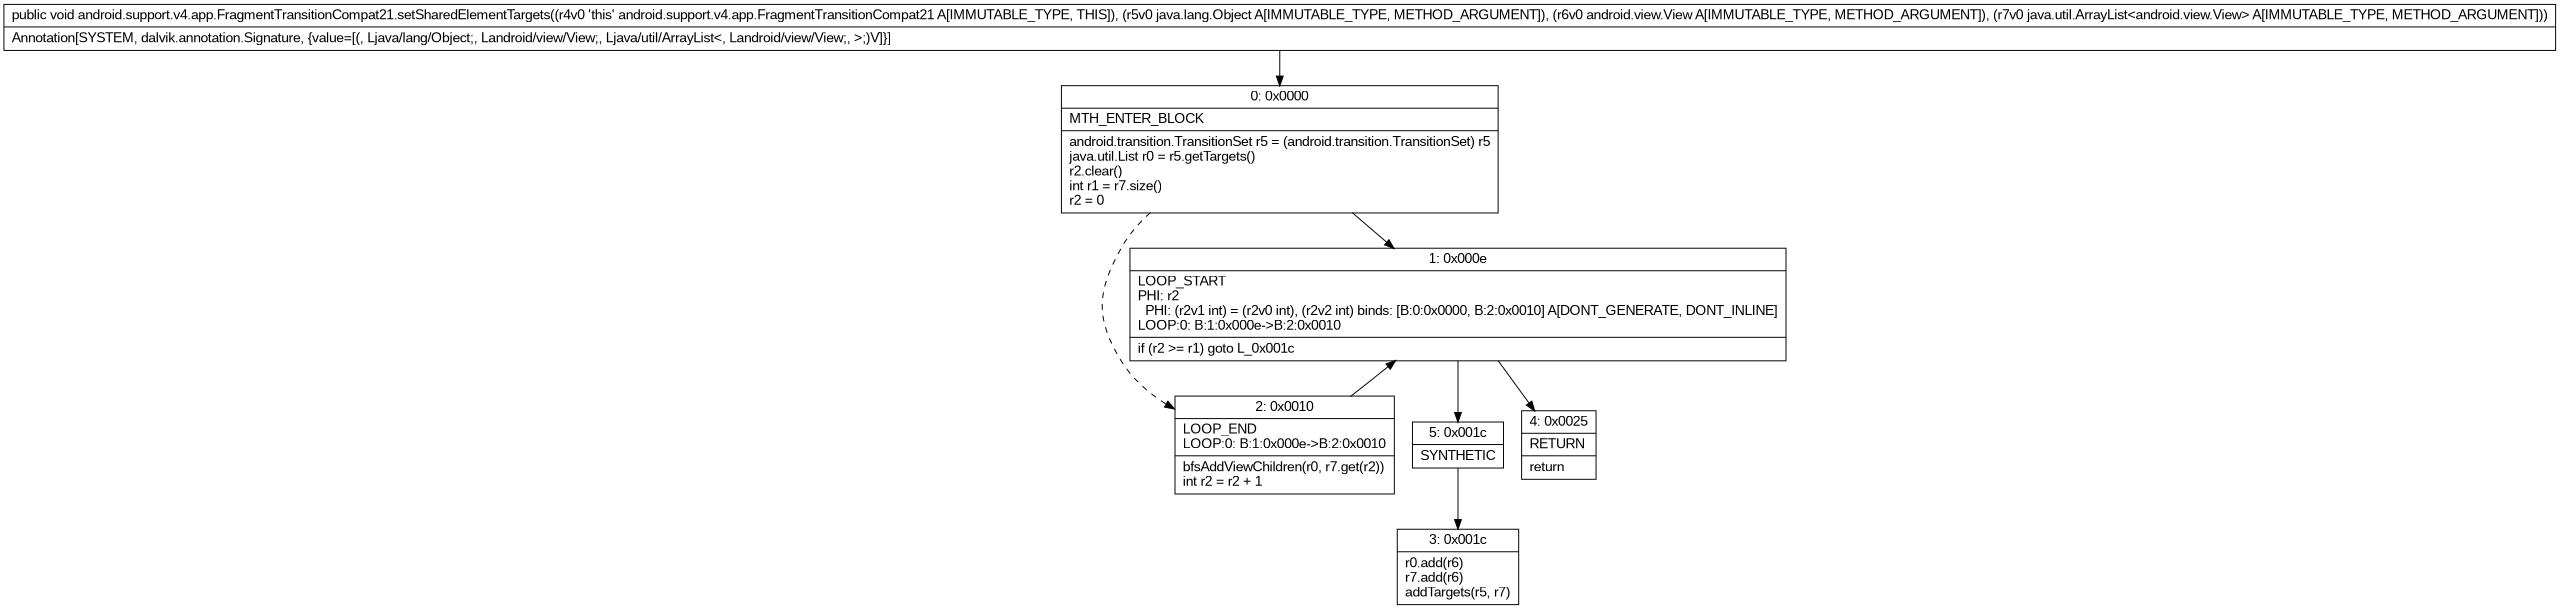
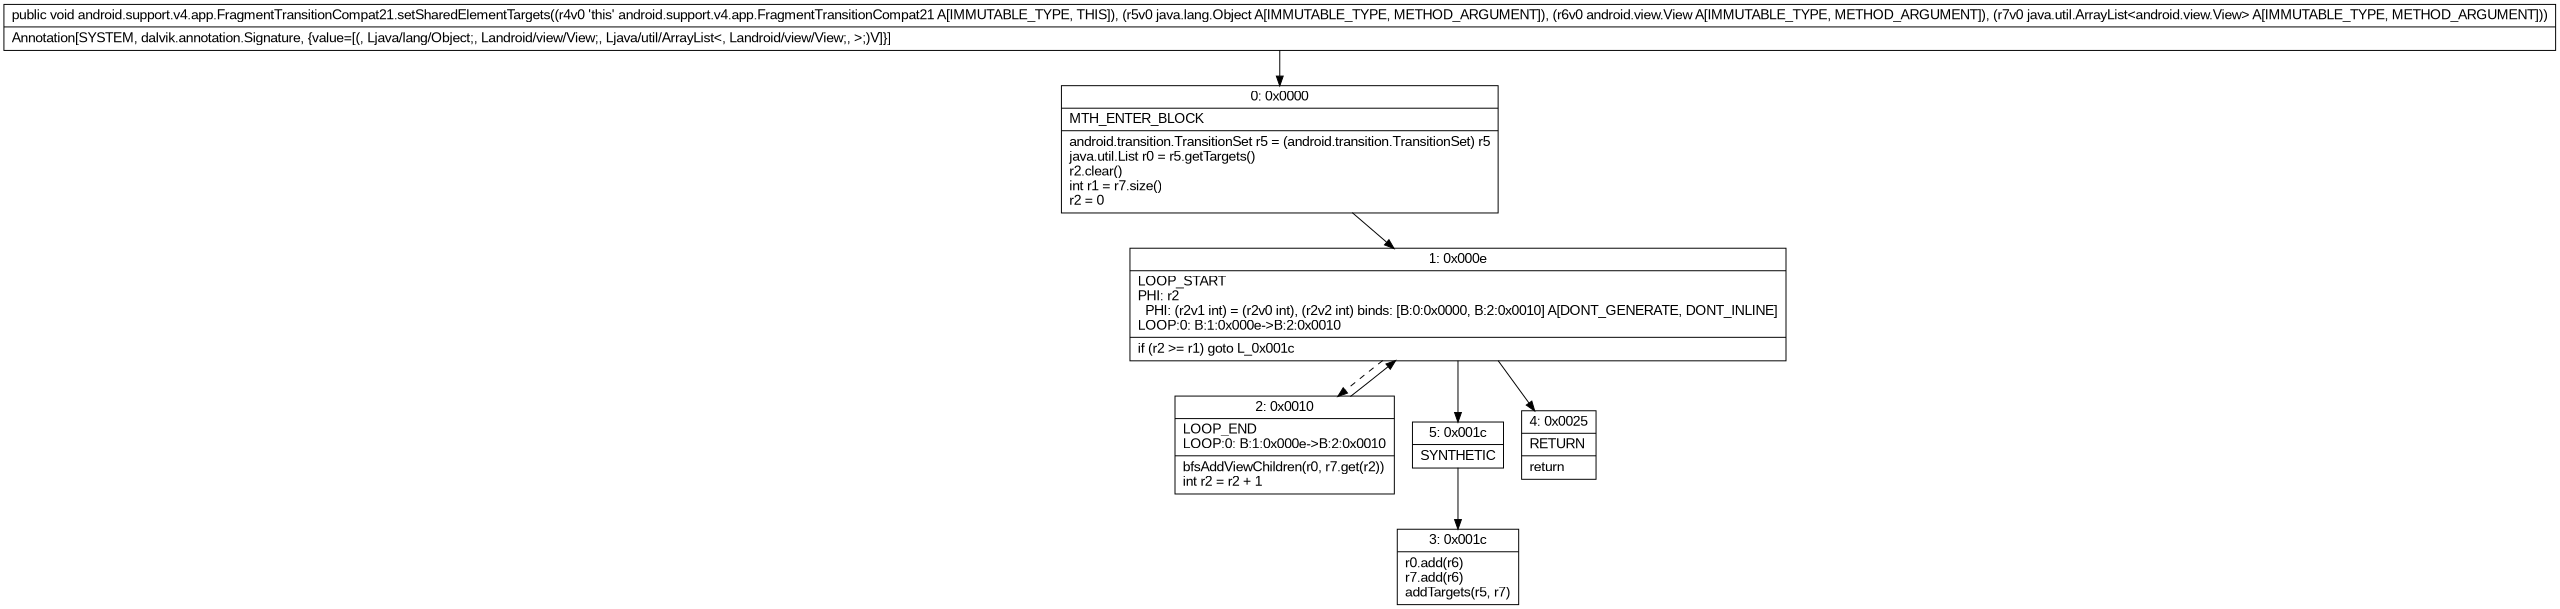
edge "0: 0x0000" -> "2: 0x0010": now "1: 0x000e" -> "2: 0x0010"
